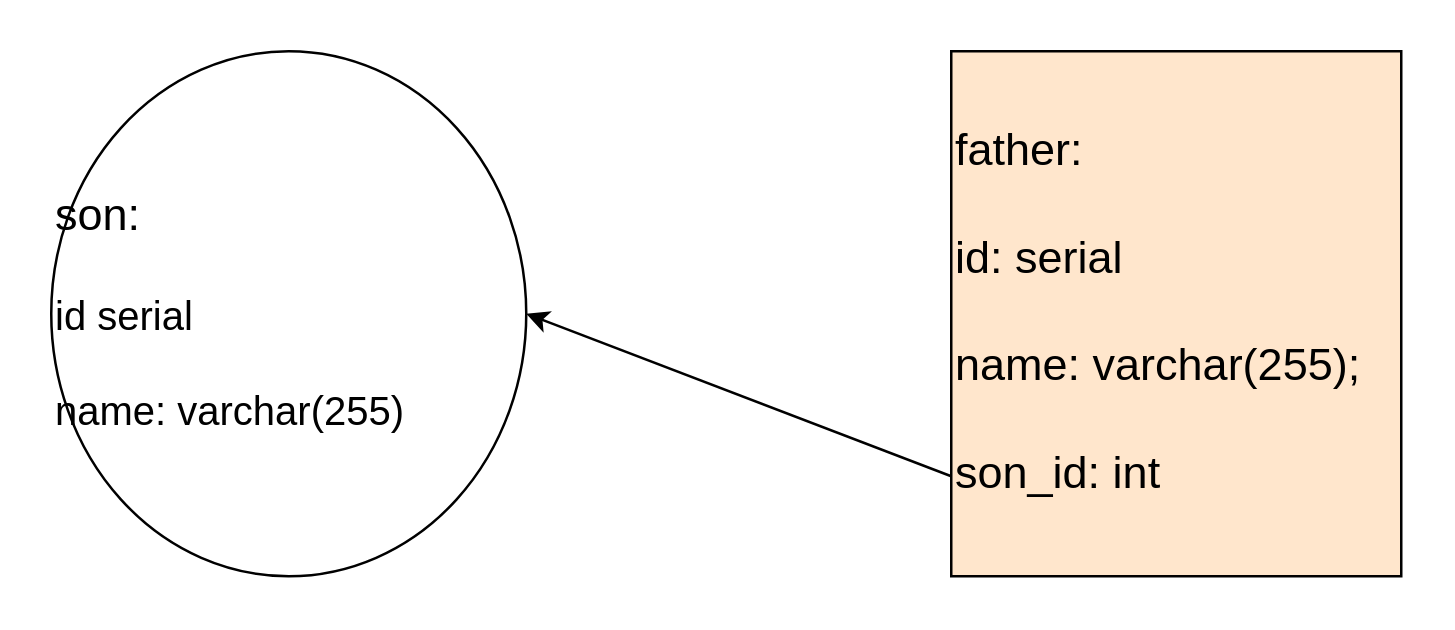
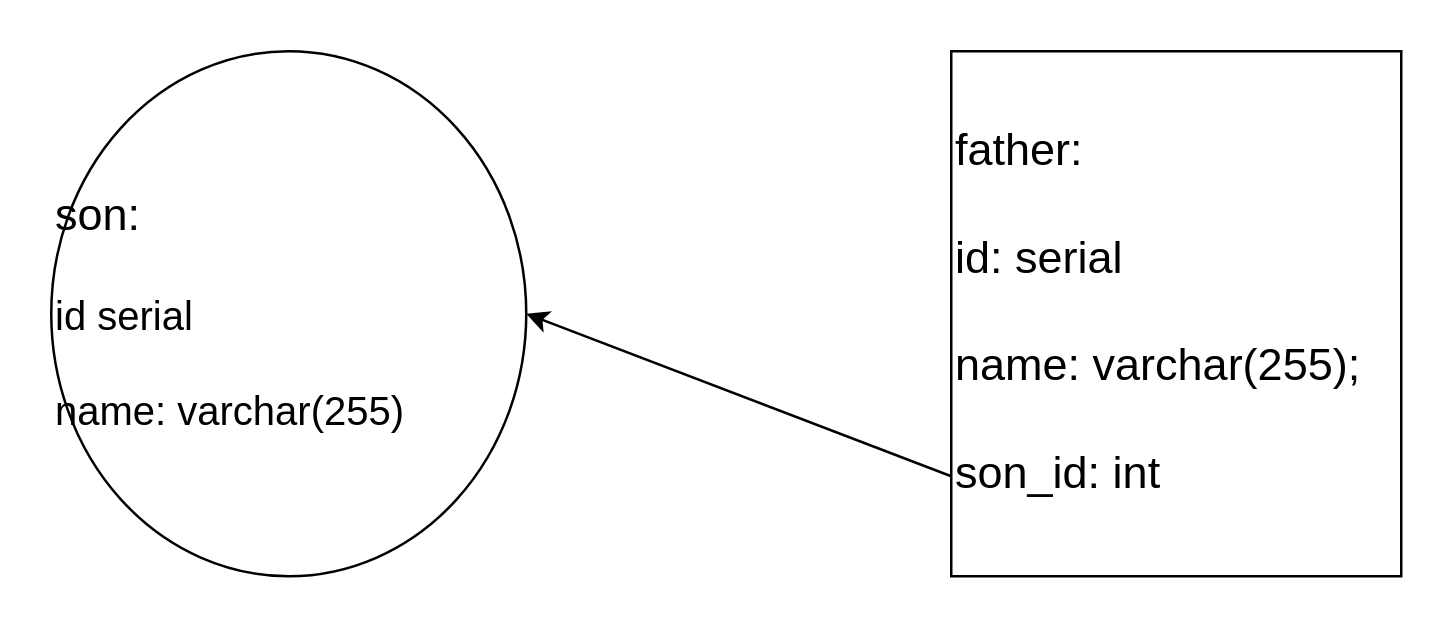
node "father: id: serial name: varchar(255); son_id: int": fillcolor #ffe6cc -> #ffffff
